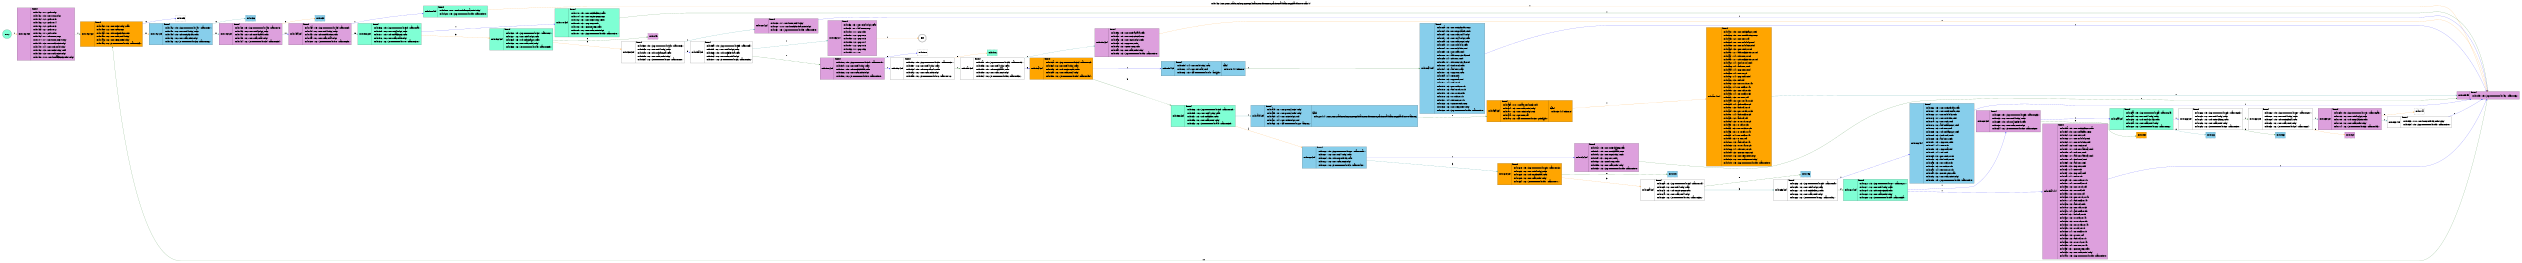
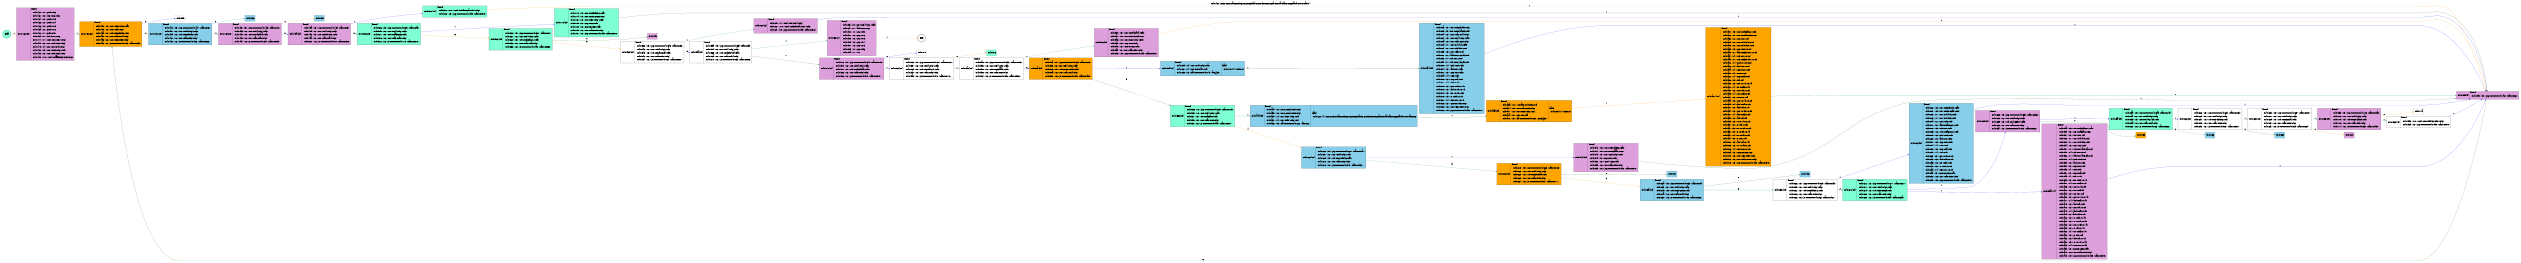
node "Entry": label "Entry" -> "Final"
node "0x40163a [28]": fillcolor white -> skyblue
